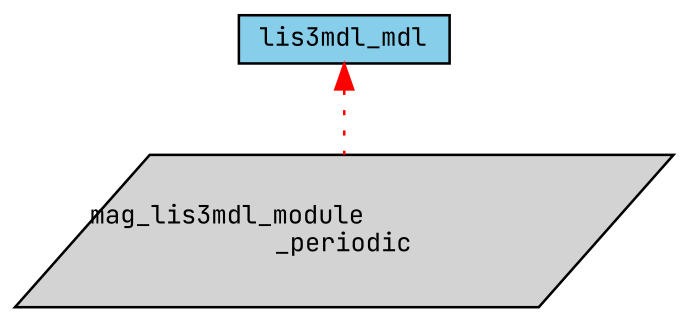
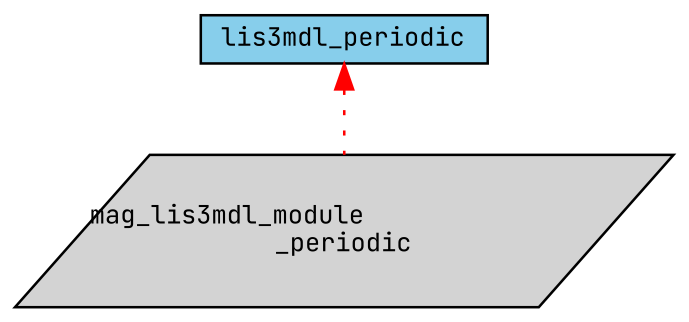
node "lis3mdl_mdl": label "lis3mdl_mdl" -> "lis3mdl_periodic"
